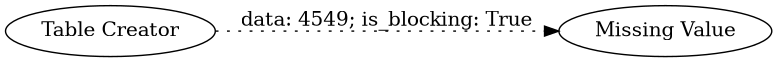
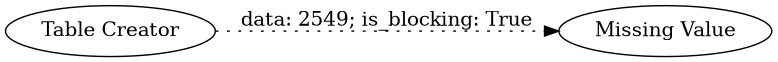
edge "Table Creator" -> "Missing Value": label "data: 4549; is_blocking: True" -> "data: 2549; is_blocking: True"
